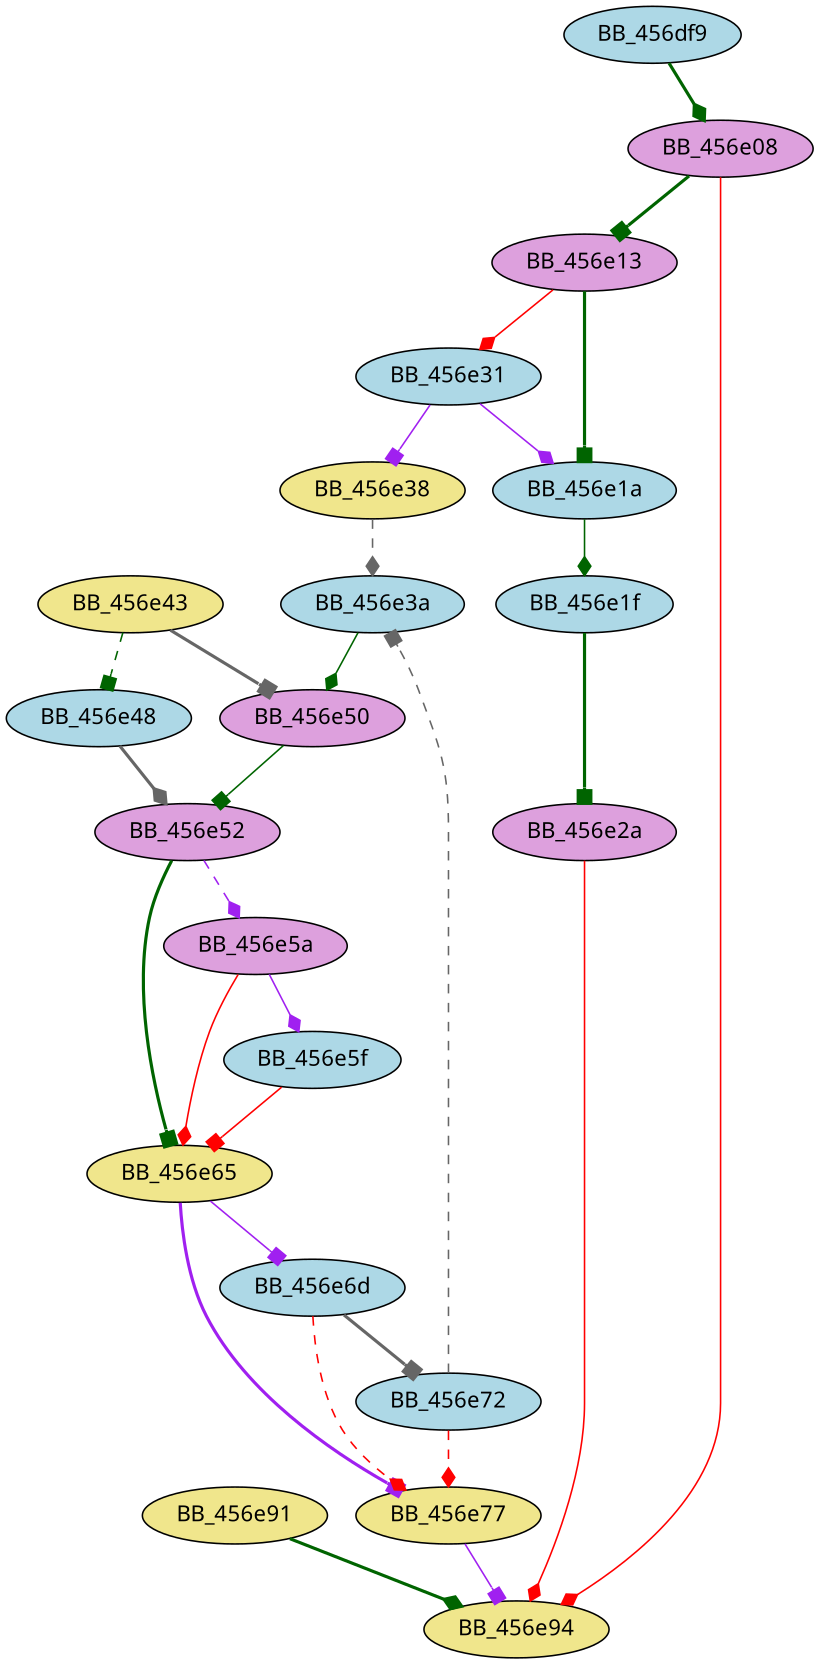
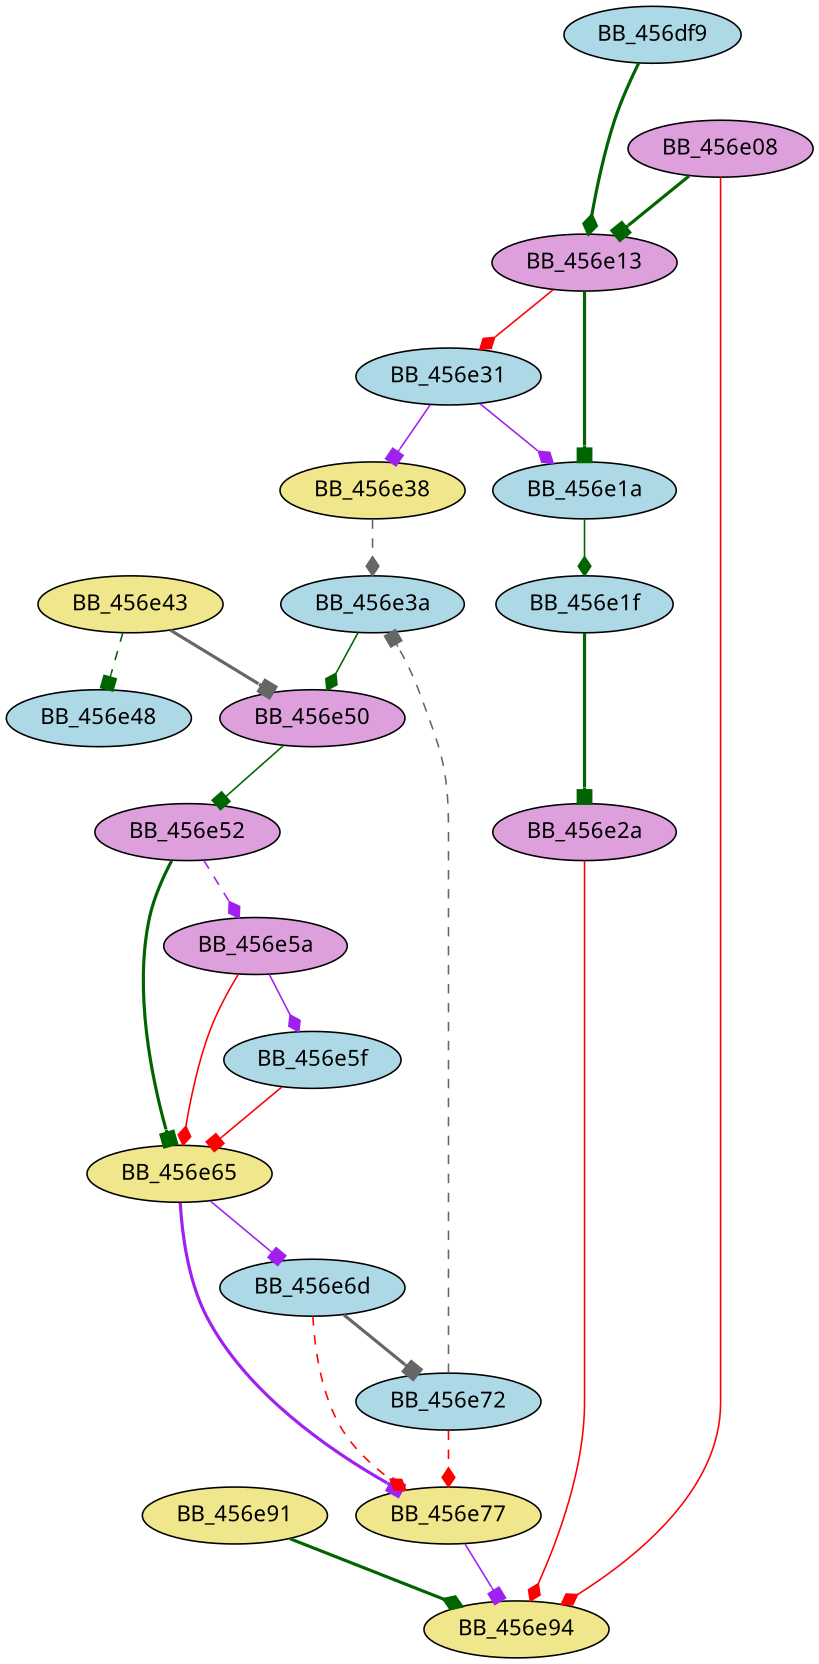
edge "BB_456df9" -> "BB_456e08": now "BB_456df9" -> "BB_456e13"
edge "BB_456e48" -> "BB_456e52": removed
